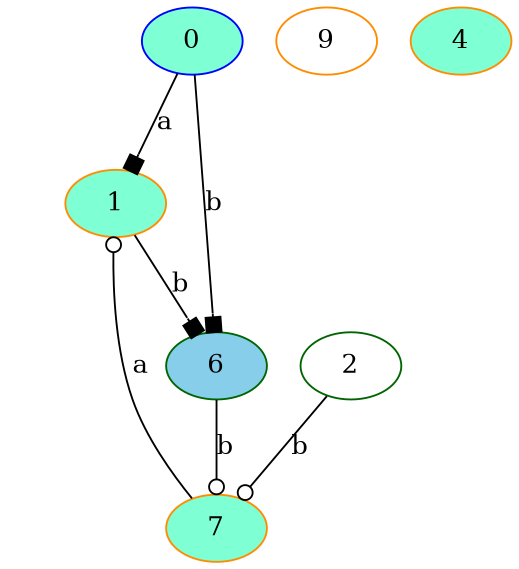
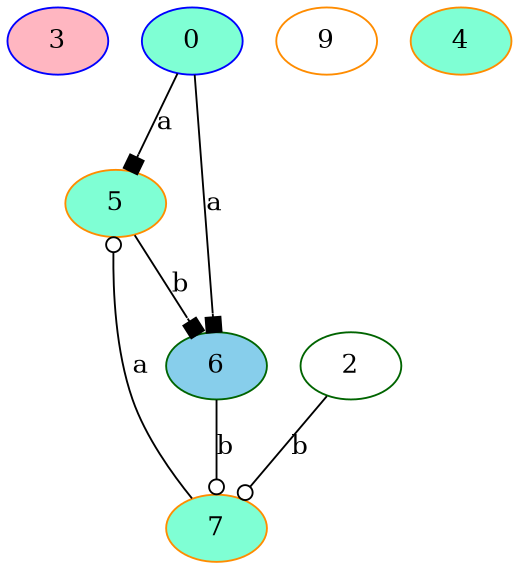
node "3": added
node "1": label "1" -> "5"
edge "0" -> "6": label "b" -> "a"
